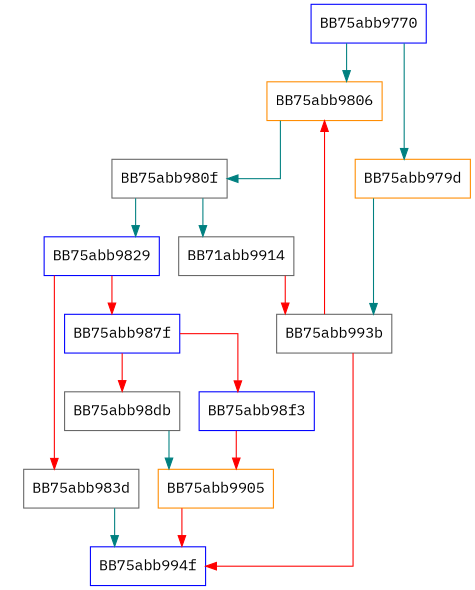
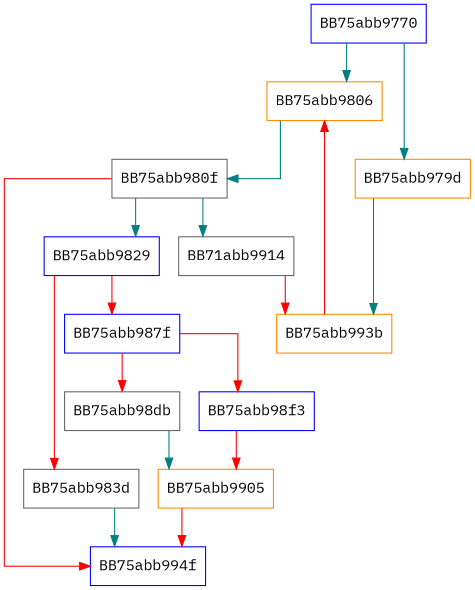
node "BB75abb993b": color gray40 -> darkorange
edge "BB75abb993b" -> "BB75abb994f": now "BB75abb980f" -> "BB75abb994f"
